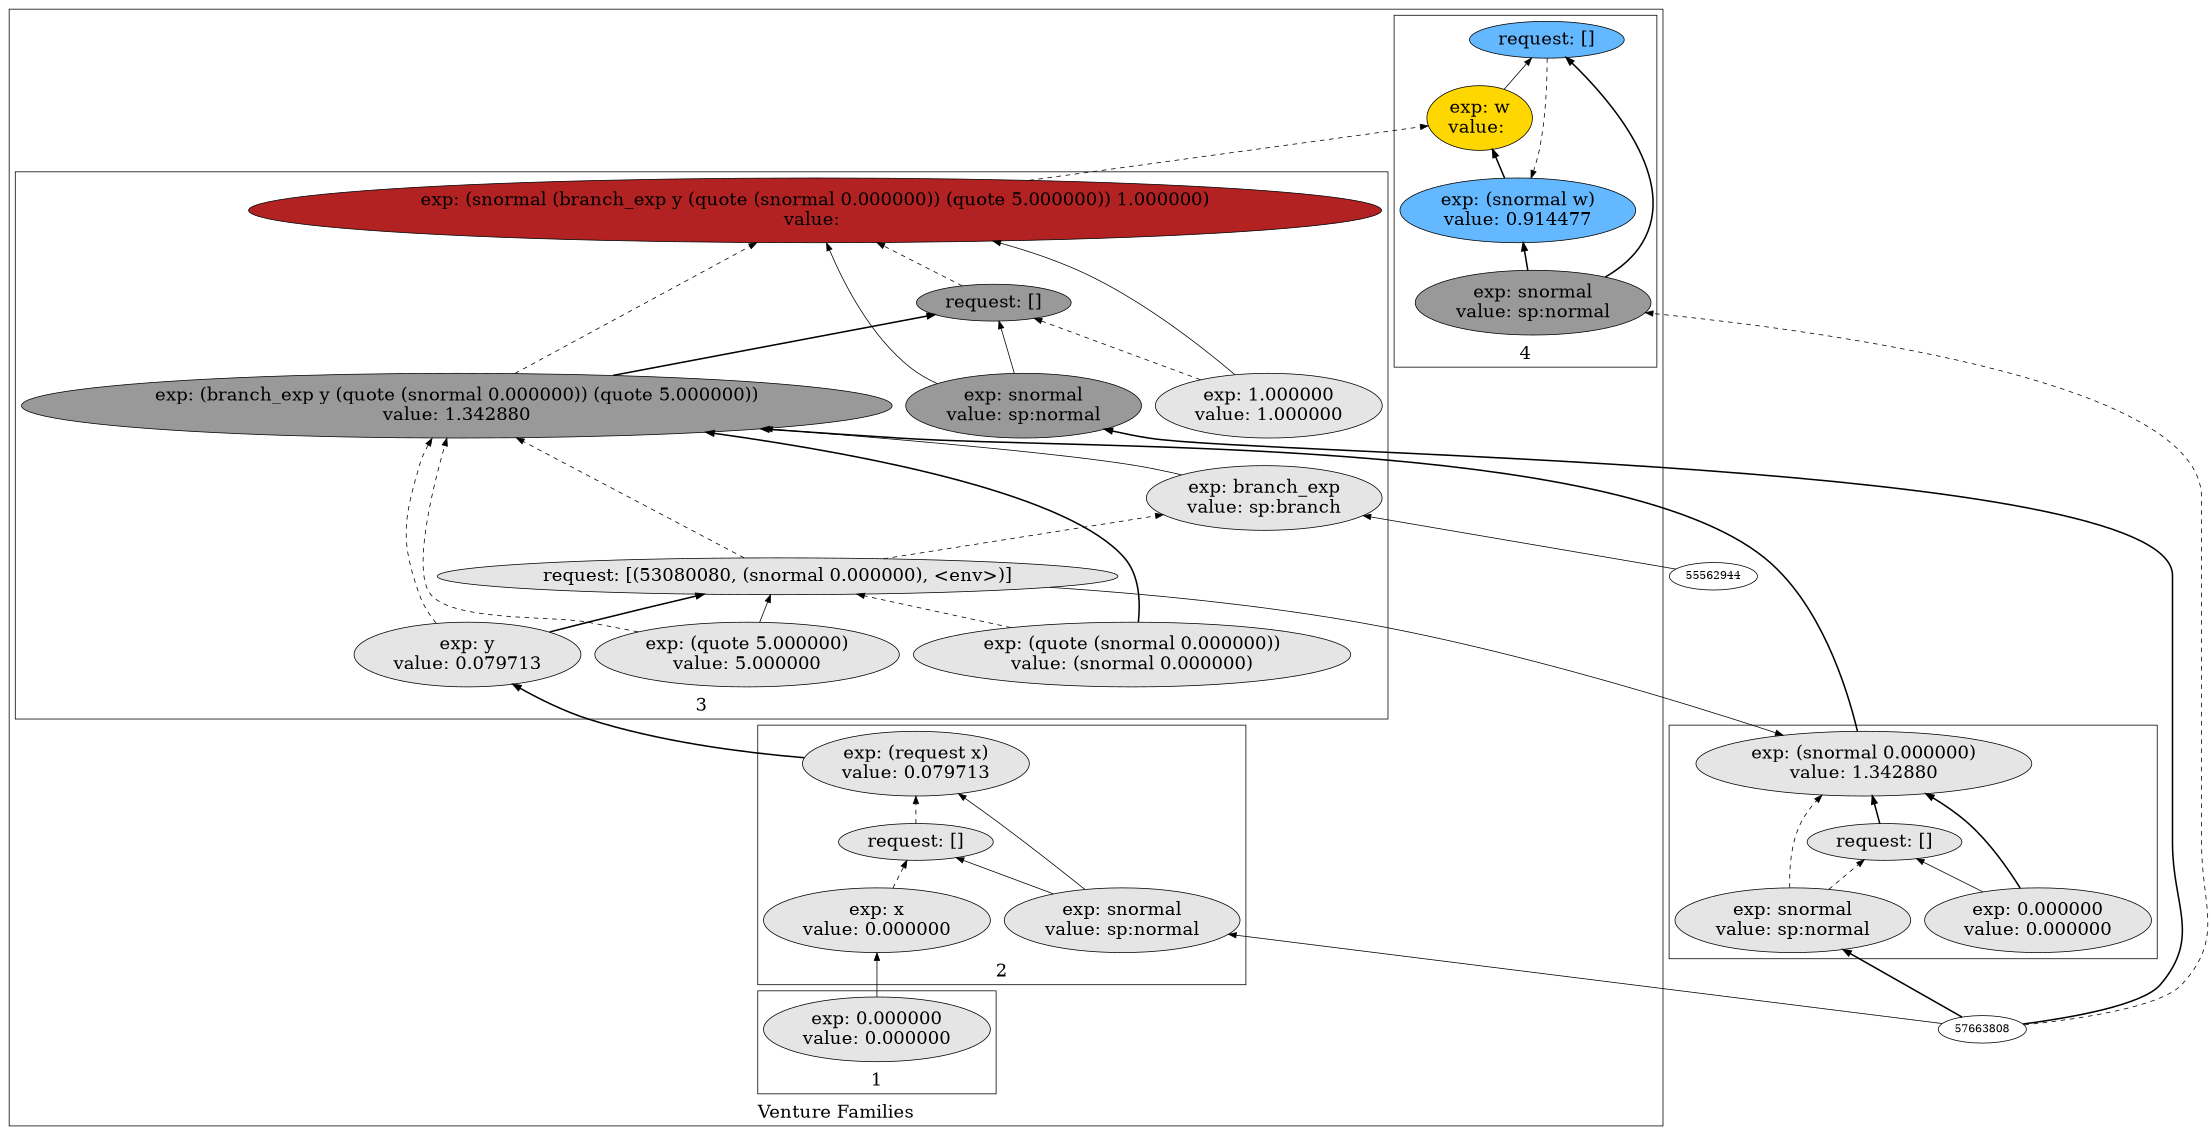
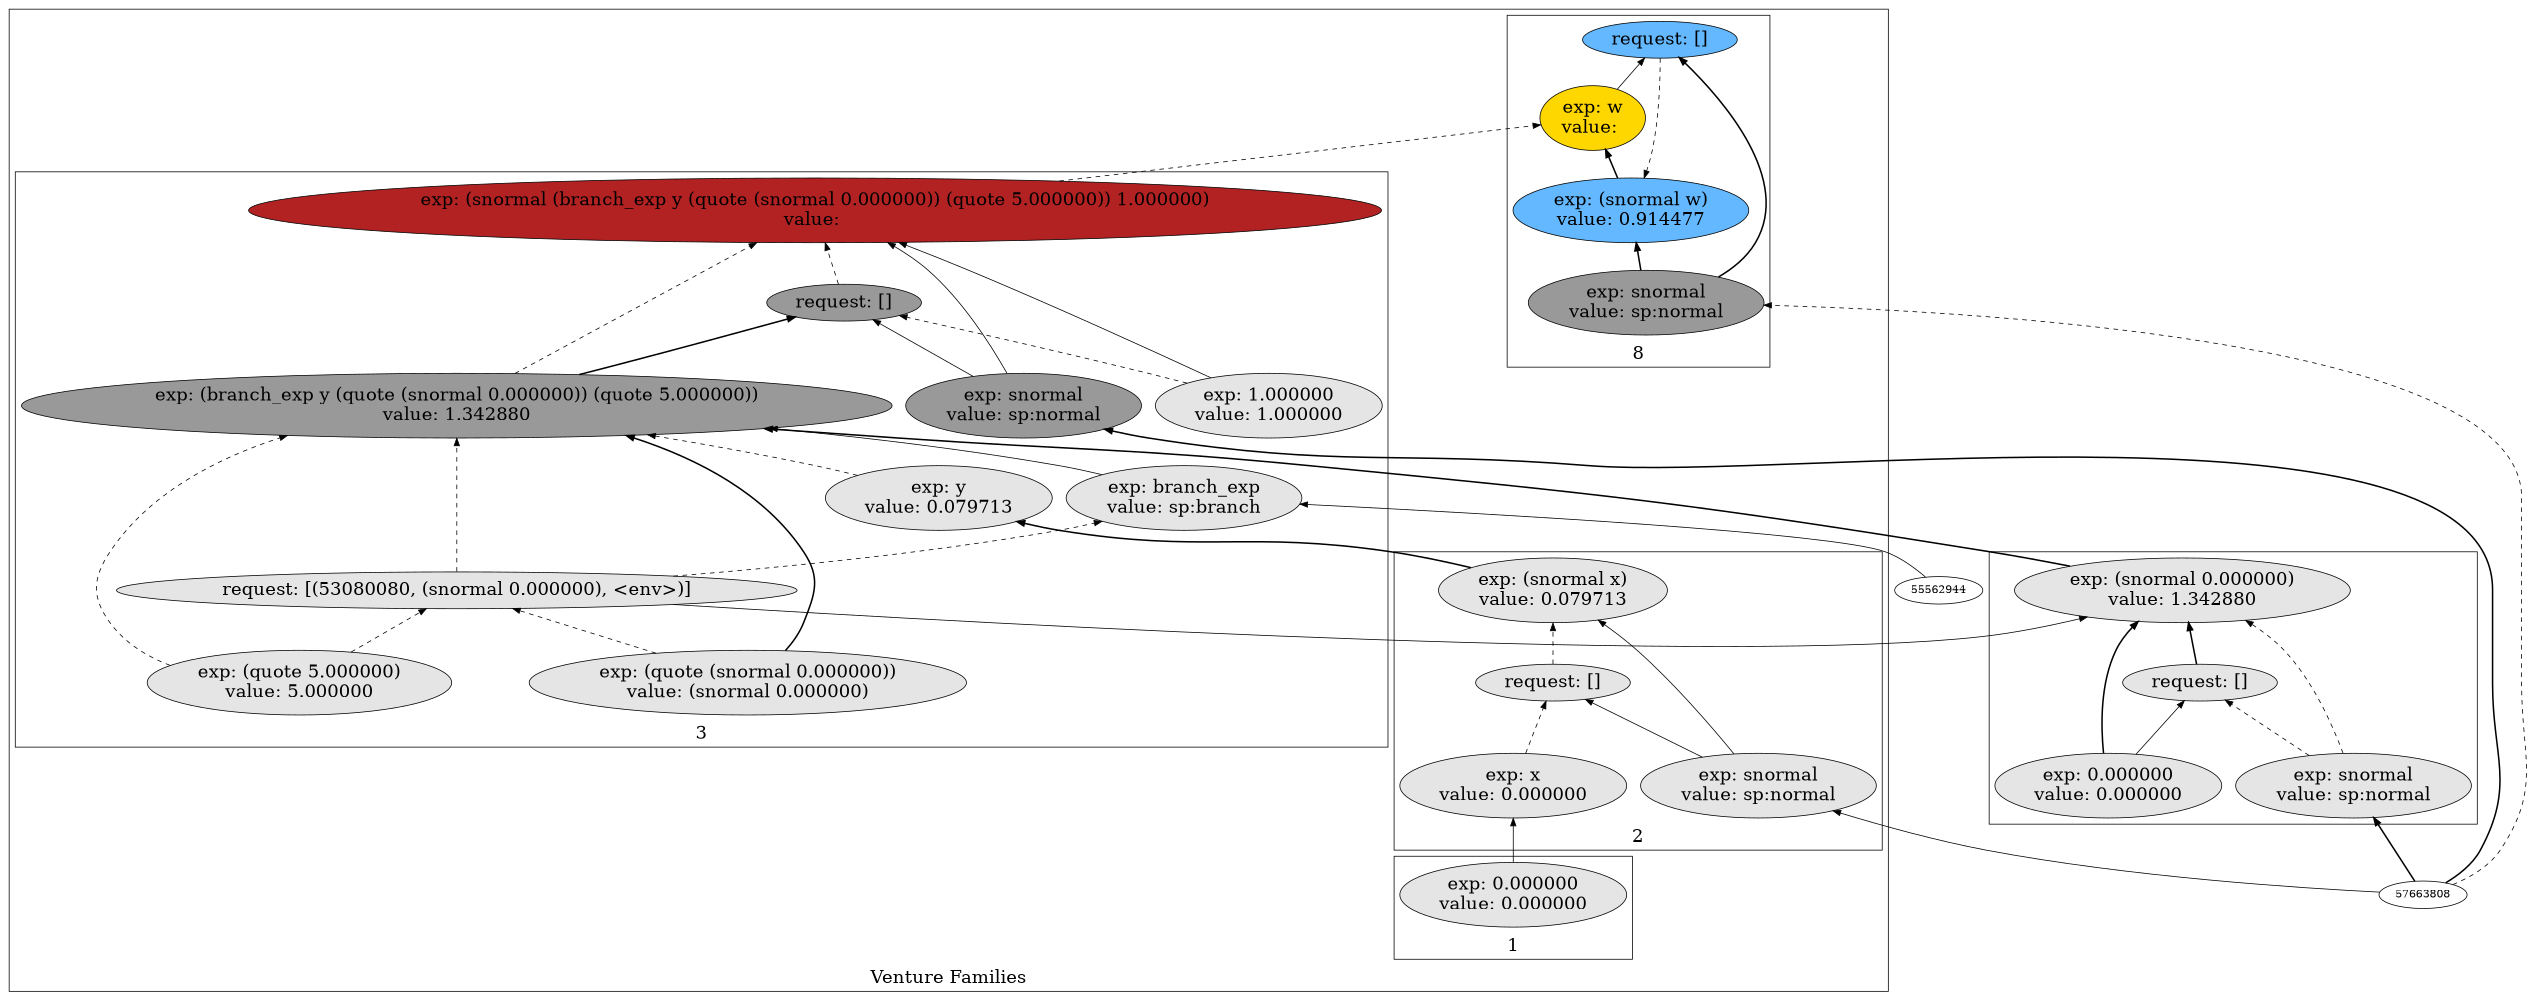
cluster "4": label "4" -> "8"
edge "exp: (quote 5.000000) value: 5.000000" -> "request: [(53080080, (snormal 0.000000), <env>)]": style solid -> dashed
edge "exp: y value: 0.079713" -> "request: [(53080080, (snormal 0.000000), <env>)]": removed
node "exp: (request x) value: 0.079713": label "exp: (request x) value: 0.079713" -> "exp: (snormal x) value: 0.079713"
